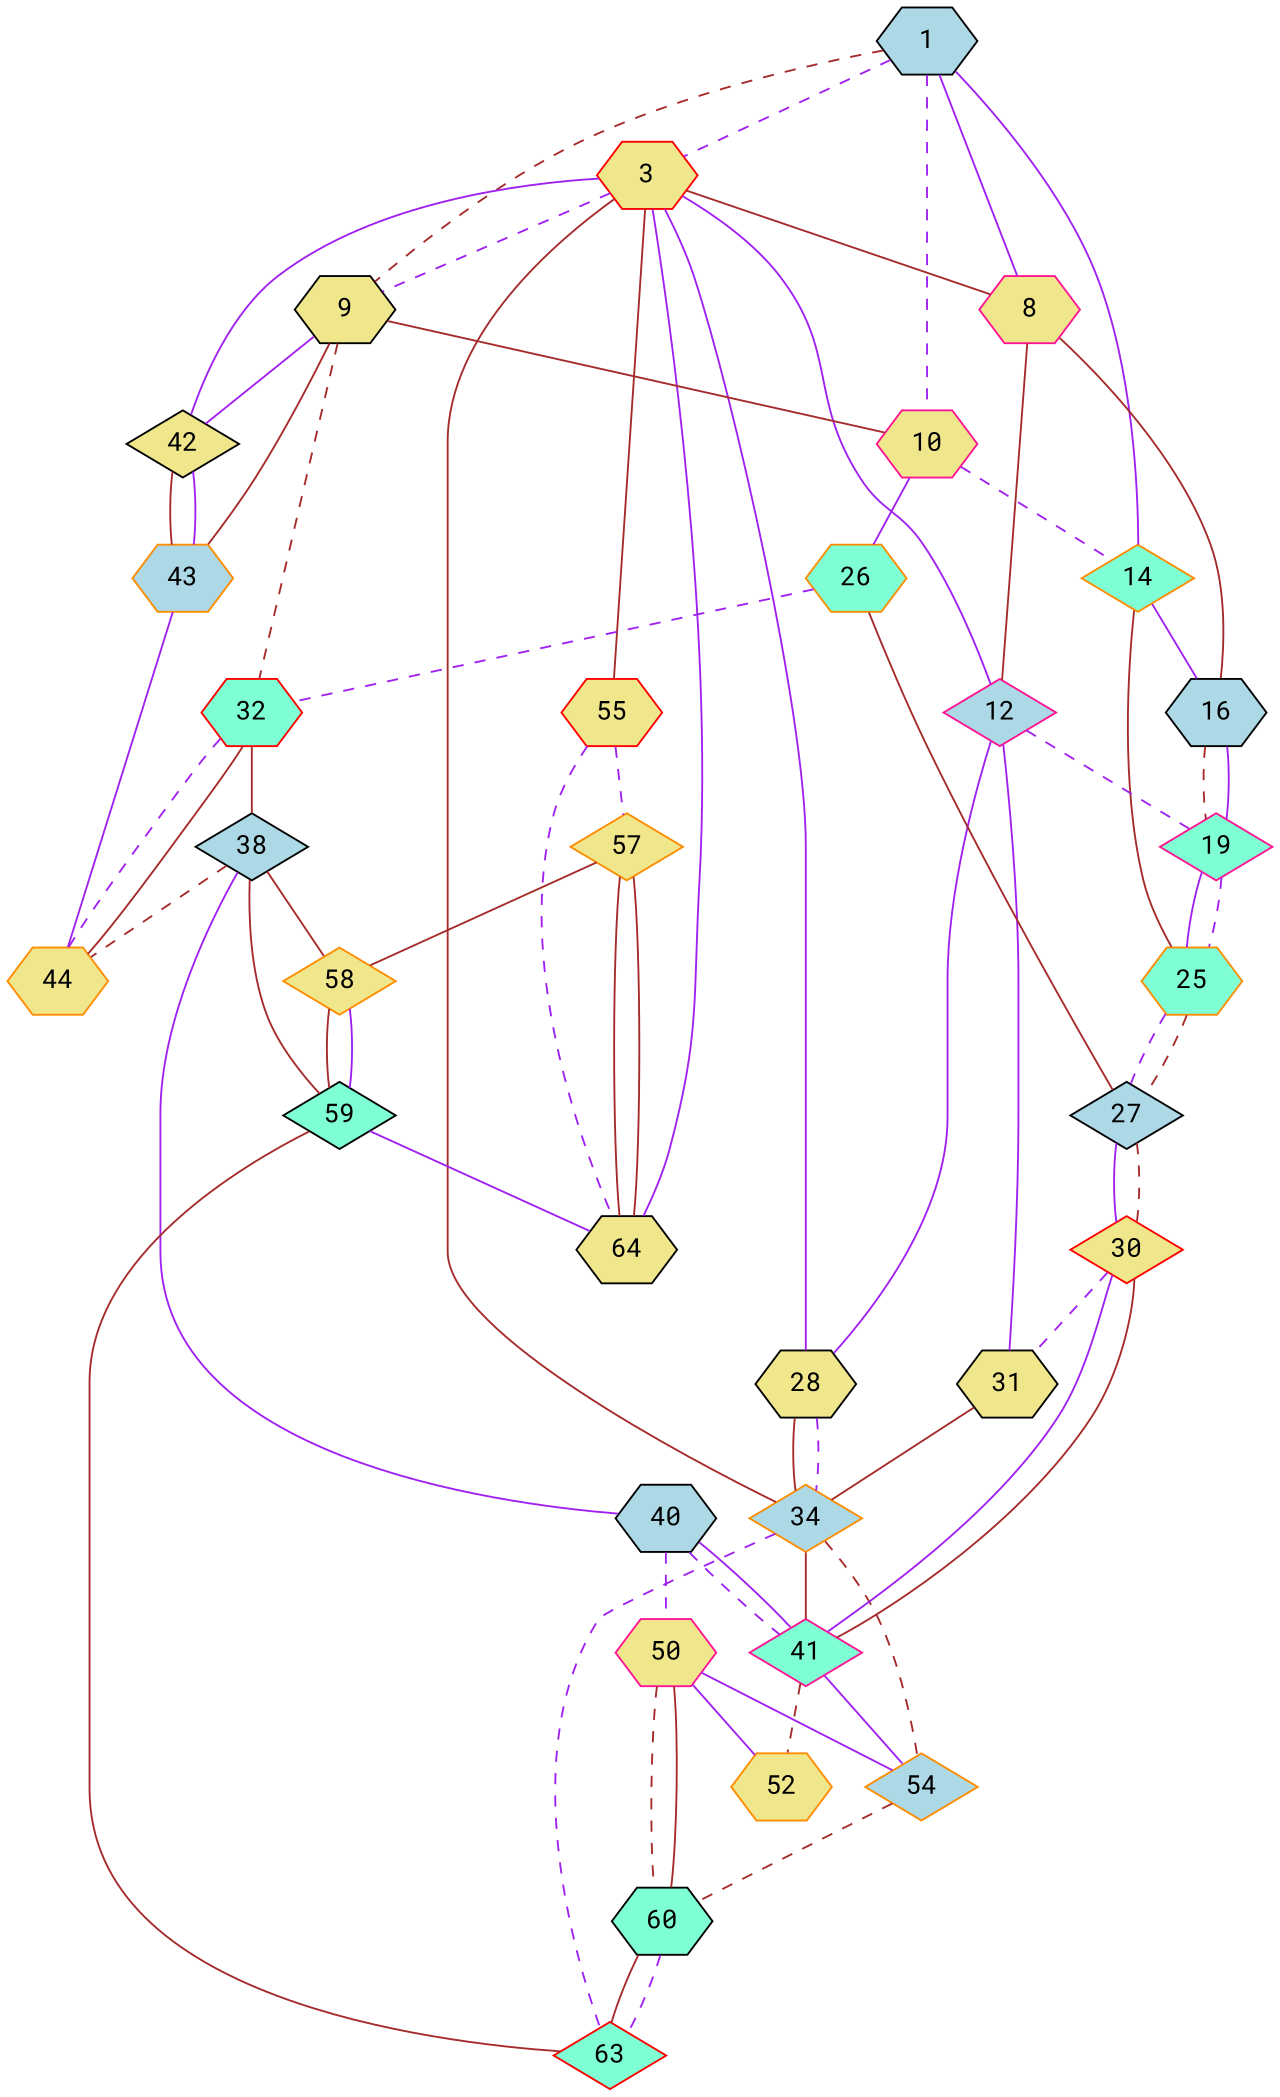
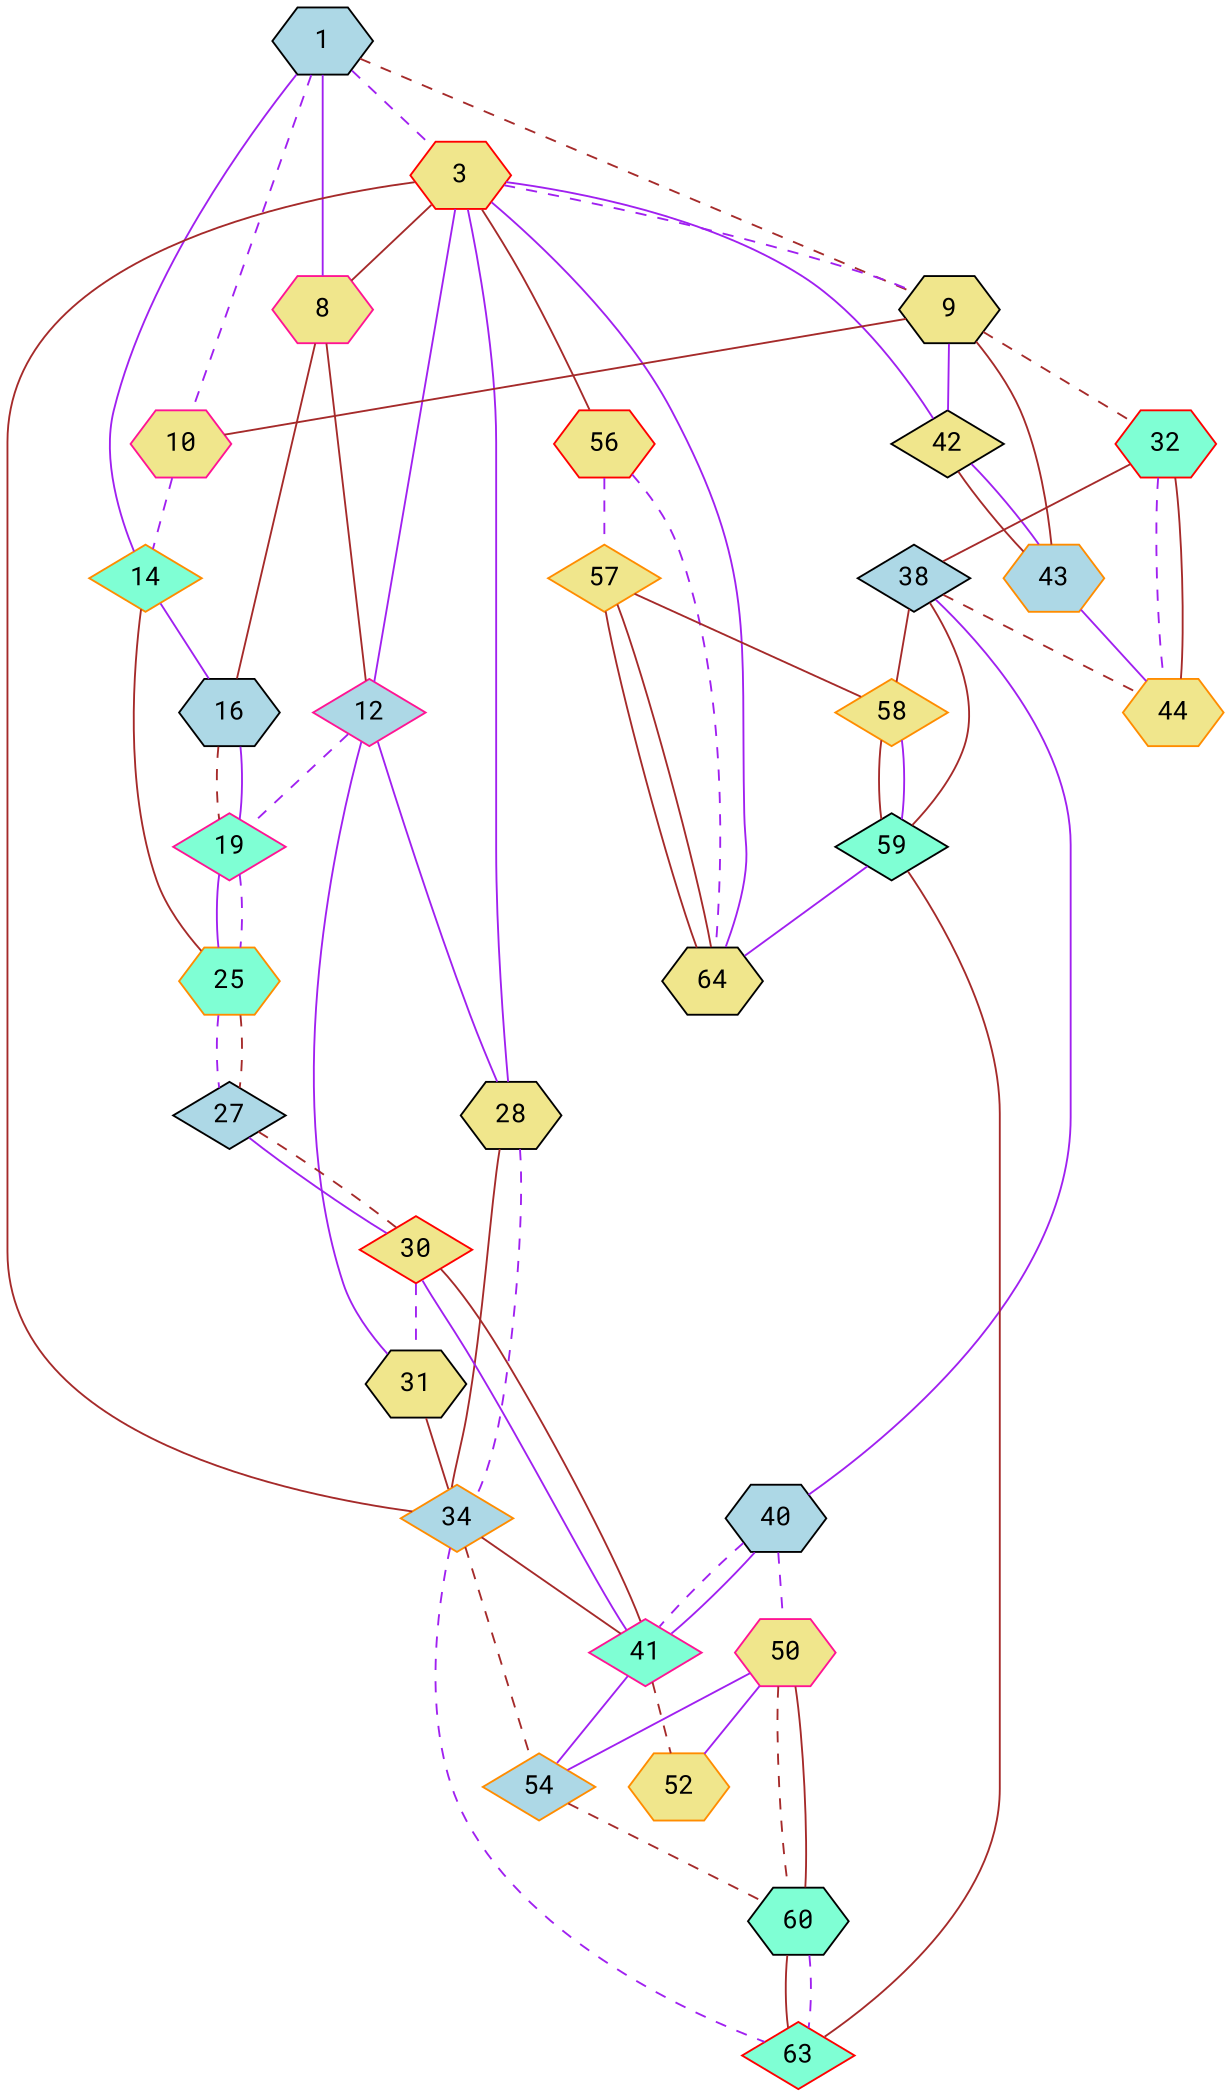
node "26": removed
node "55": label "55" -> "56"
